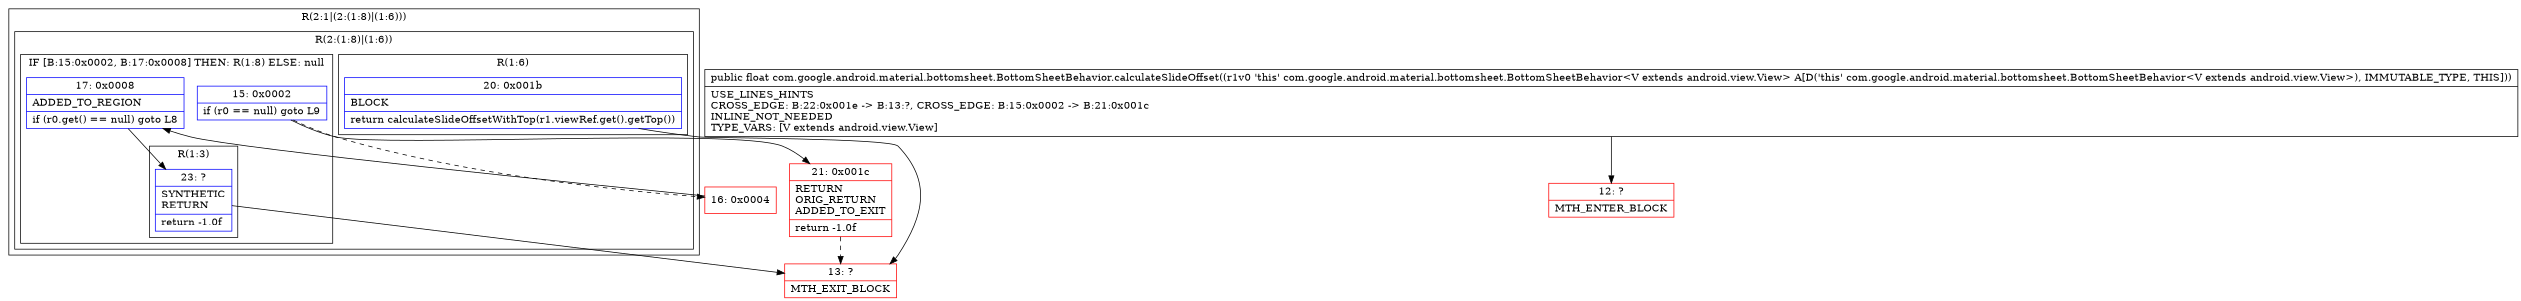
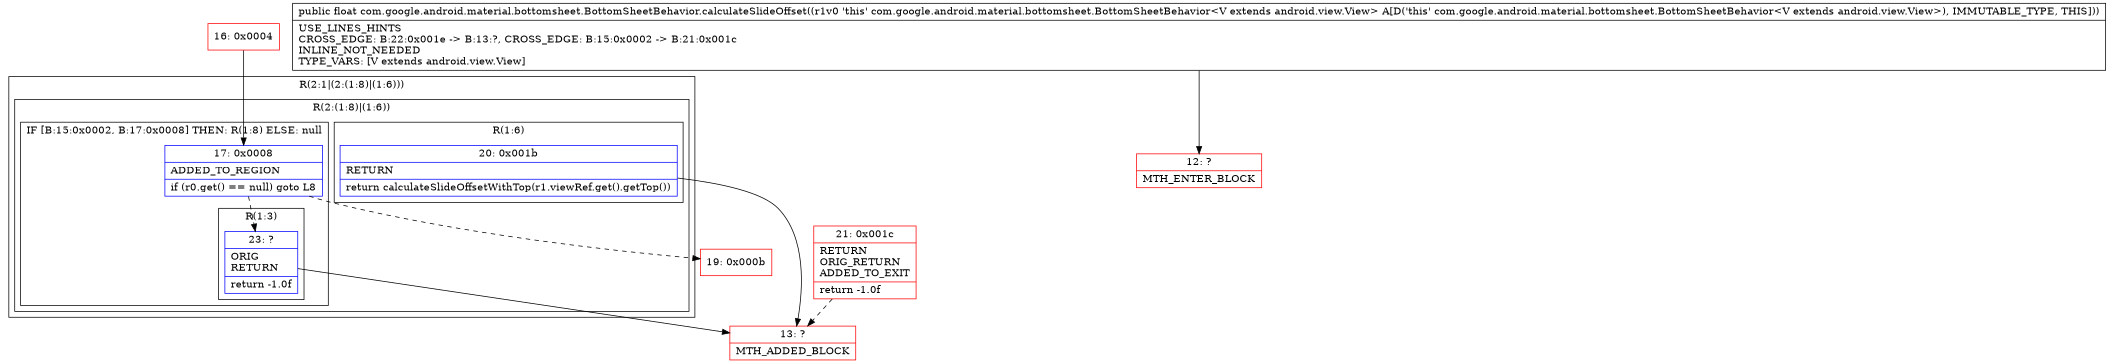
node "15: 0x0002": removed
node "20: 0x001b": text "BLOCK" -> "RETURN"
edge "17: 0x0008" -> "23: ?": style solid -> dashed
node "23: ?": text "SYNTHETIC" -> "ORIG"
node "19: 0x000b": added
node "13: ?": text "MTH_EXIT_BLOCK" -> "MTH_ADDED_BLOCK"
